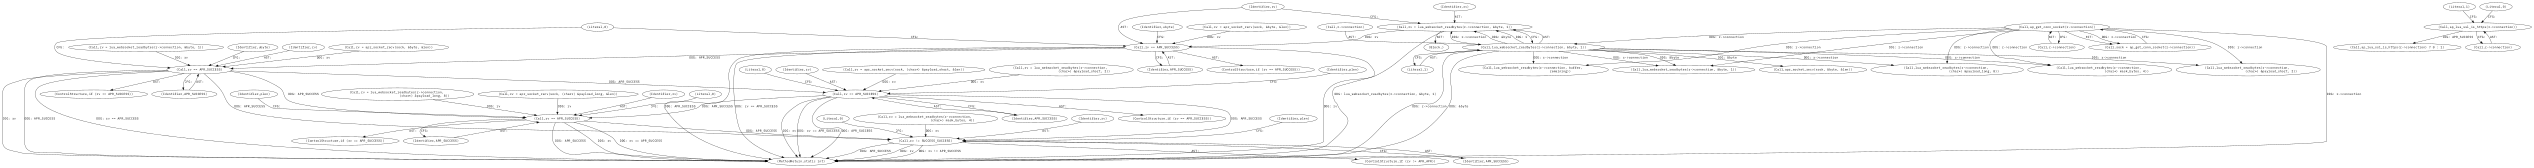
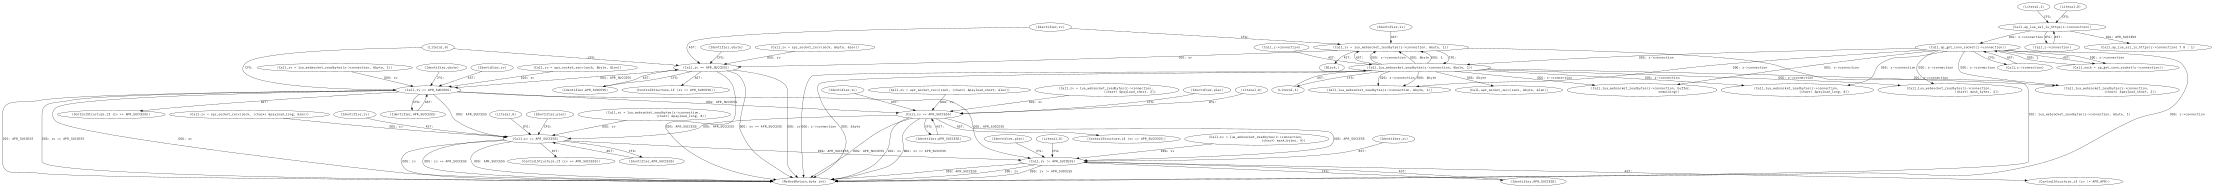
edge "(Call,ap_lua_ssl_is_https(r->connection))" -> "(Call,ap_get_conn_socket(r->connection))": added, label "DDG: r->connection"
edge "(Call,sock = ap_get_conn_socket(r->connection))" -> "(Call,ap_get_conn_socket(r->connection))": label "CFG: " -> "DDG: 1"
node "(Call,rv != SUCCESS_SUCCESS)": label "(Call,rv != SUCCESS_SUCCESS)" -> "(Call,rv != APR_SUCCESS)"
node "(MethodReturn,static int)": label "(MethodReturn,static int)" -> "(MethodReturn,byte int)"
